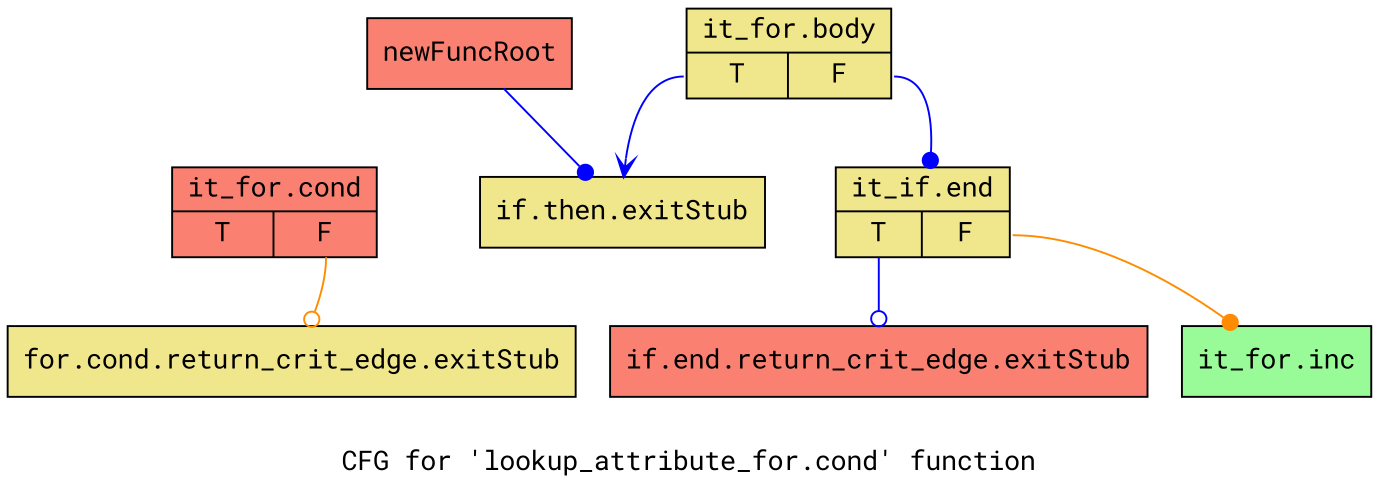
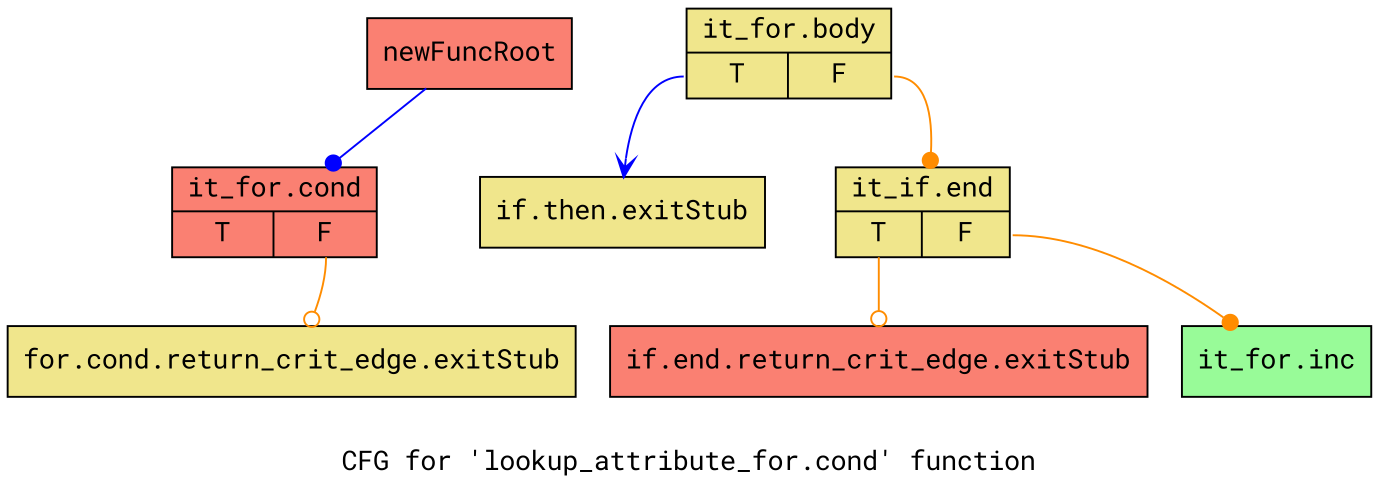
edge "it_for.body" -> "it_if.end": color blue -> darkorange
edge "newFuncRoot" -> "if.then.exitStub": now "newFuncRoot" -> "it_for.cond"
edge "it_if.end" -> "if.end.return_crit_edge.exitStub": color blue -> darkorange
